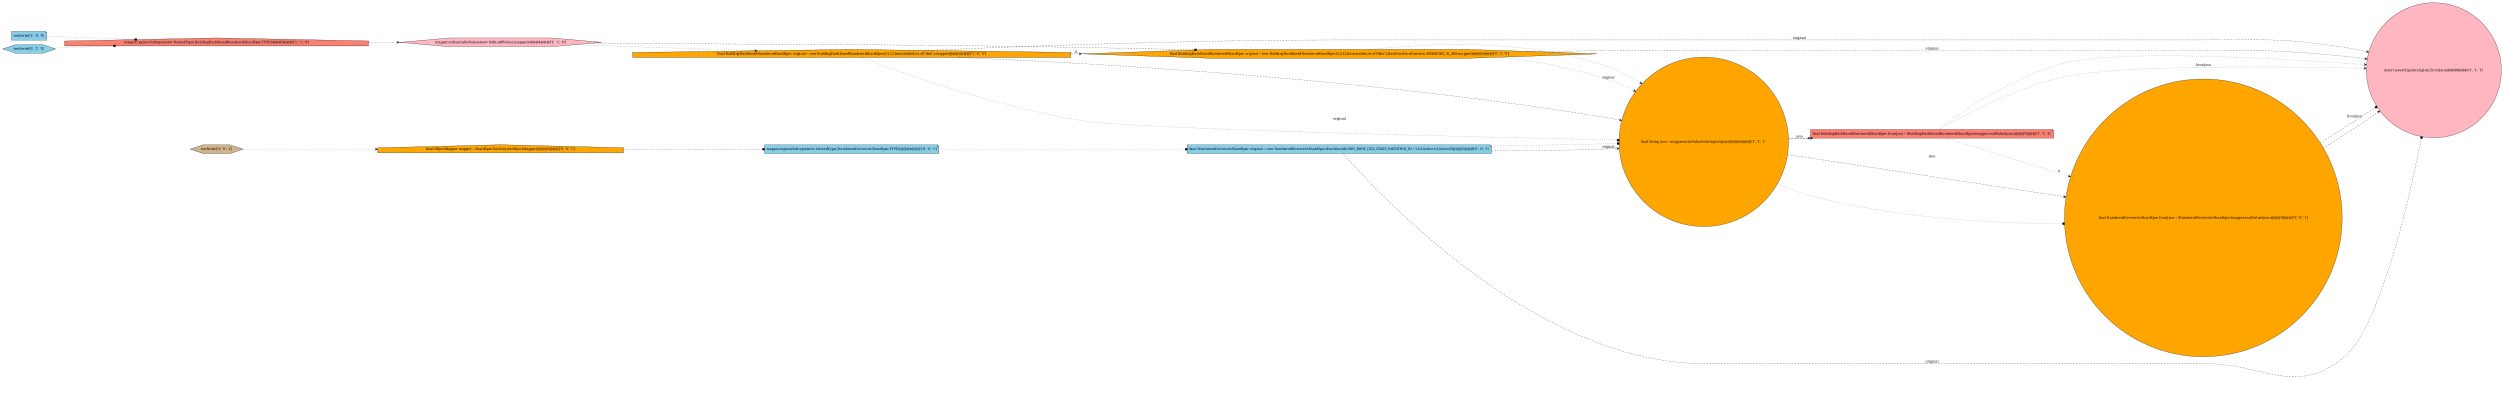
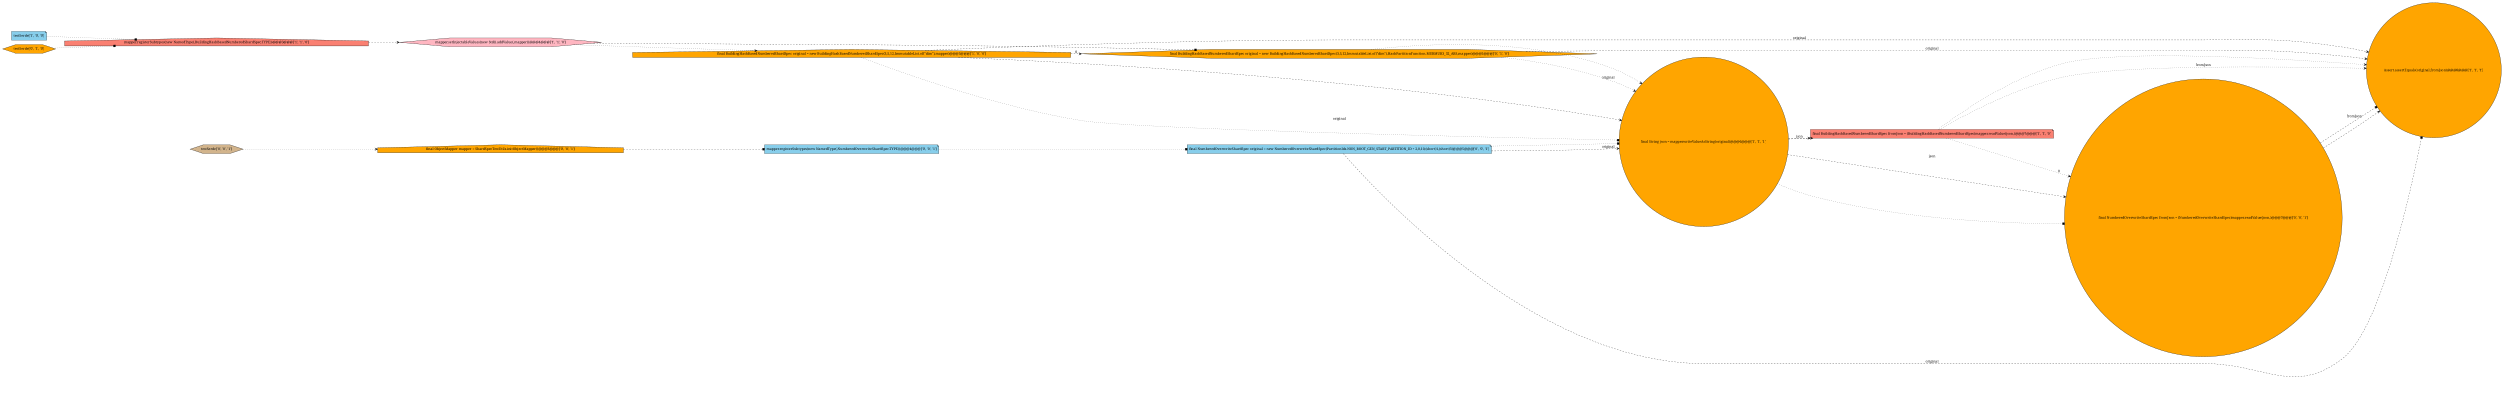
node "testSerde['0', '1', '0']": fillcolor skyblue -> orange
node "Assert.assertEquals(original,fromJson)@@@8@@@['1', '1', '1']": fillcolor lightpink -> orange
